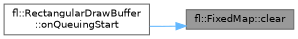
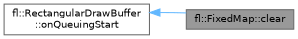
edge "fl::RectangularDrawBuffer ::onQueuingStart" -> "fl::FixedMap::clear": reversed
